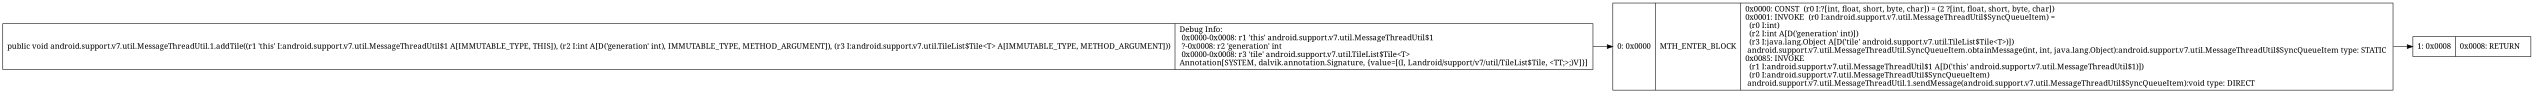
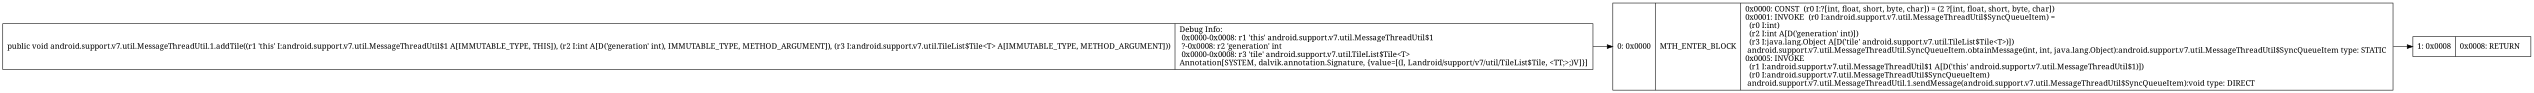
node "0: 0x0000": text "0x0085: INVOKE" -> "0x0005: INVOKE"
